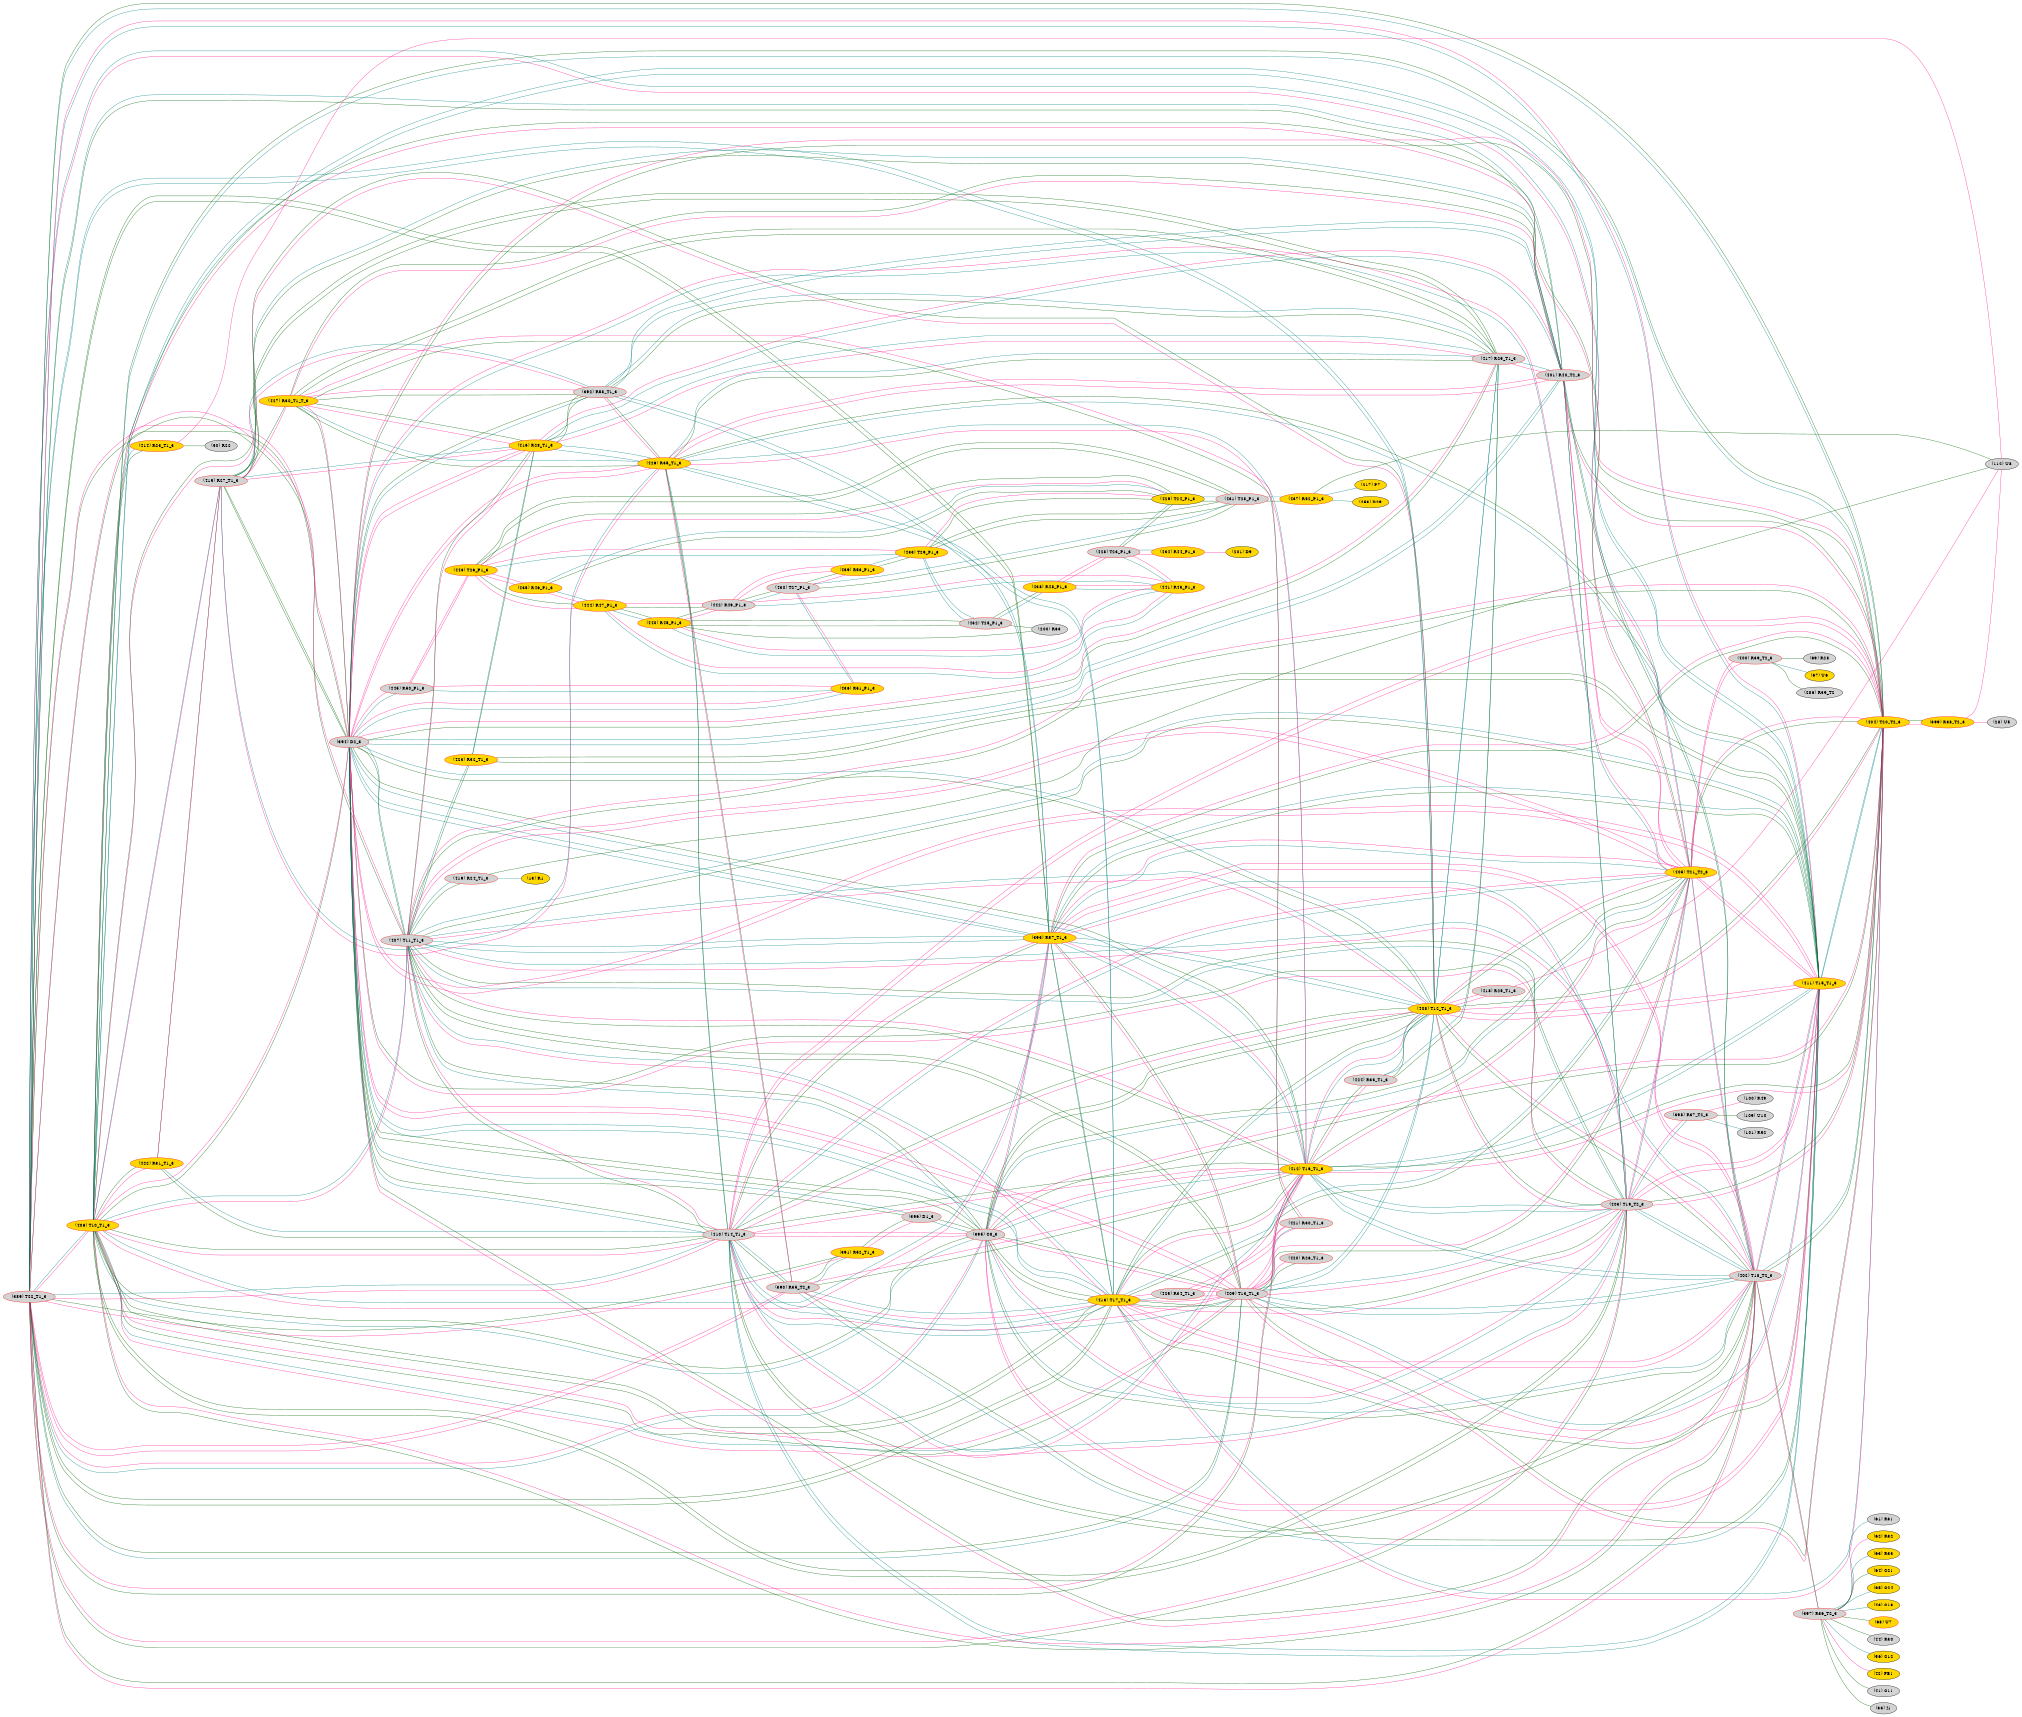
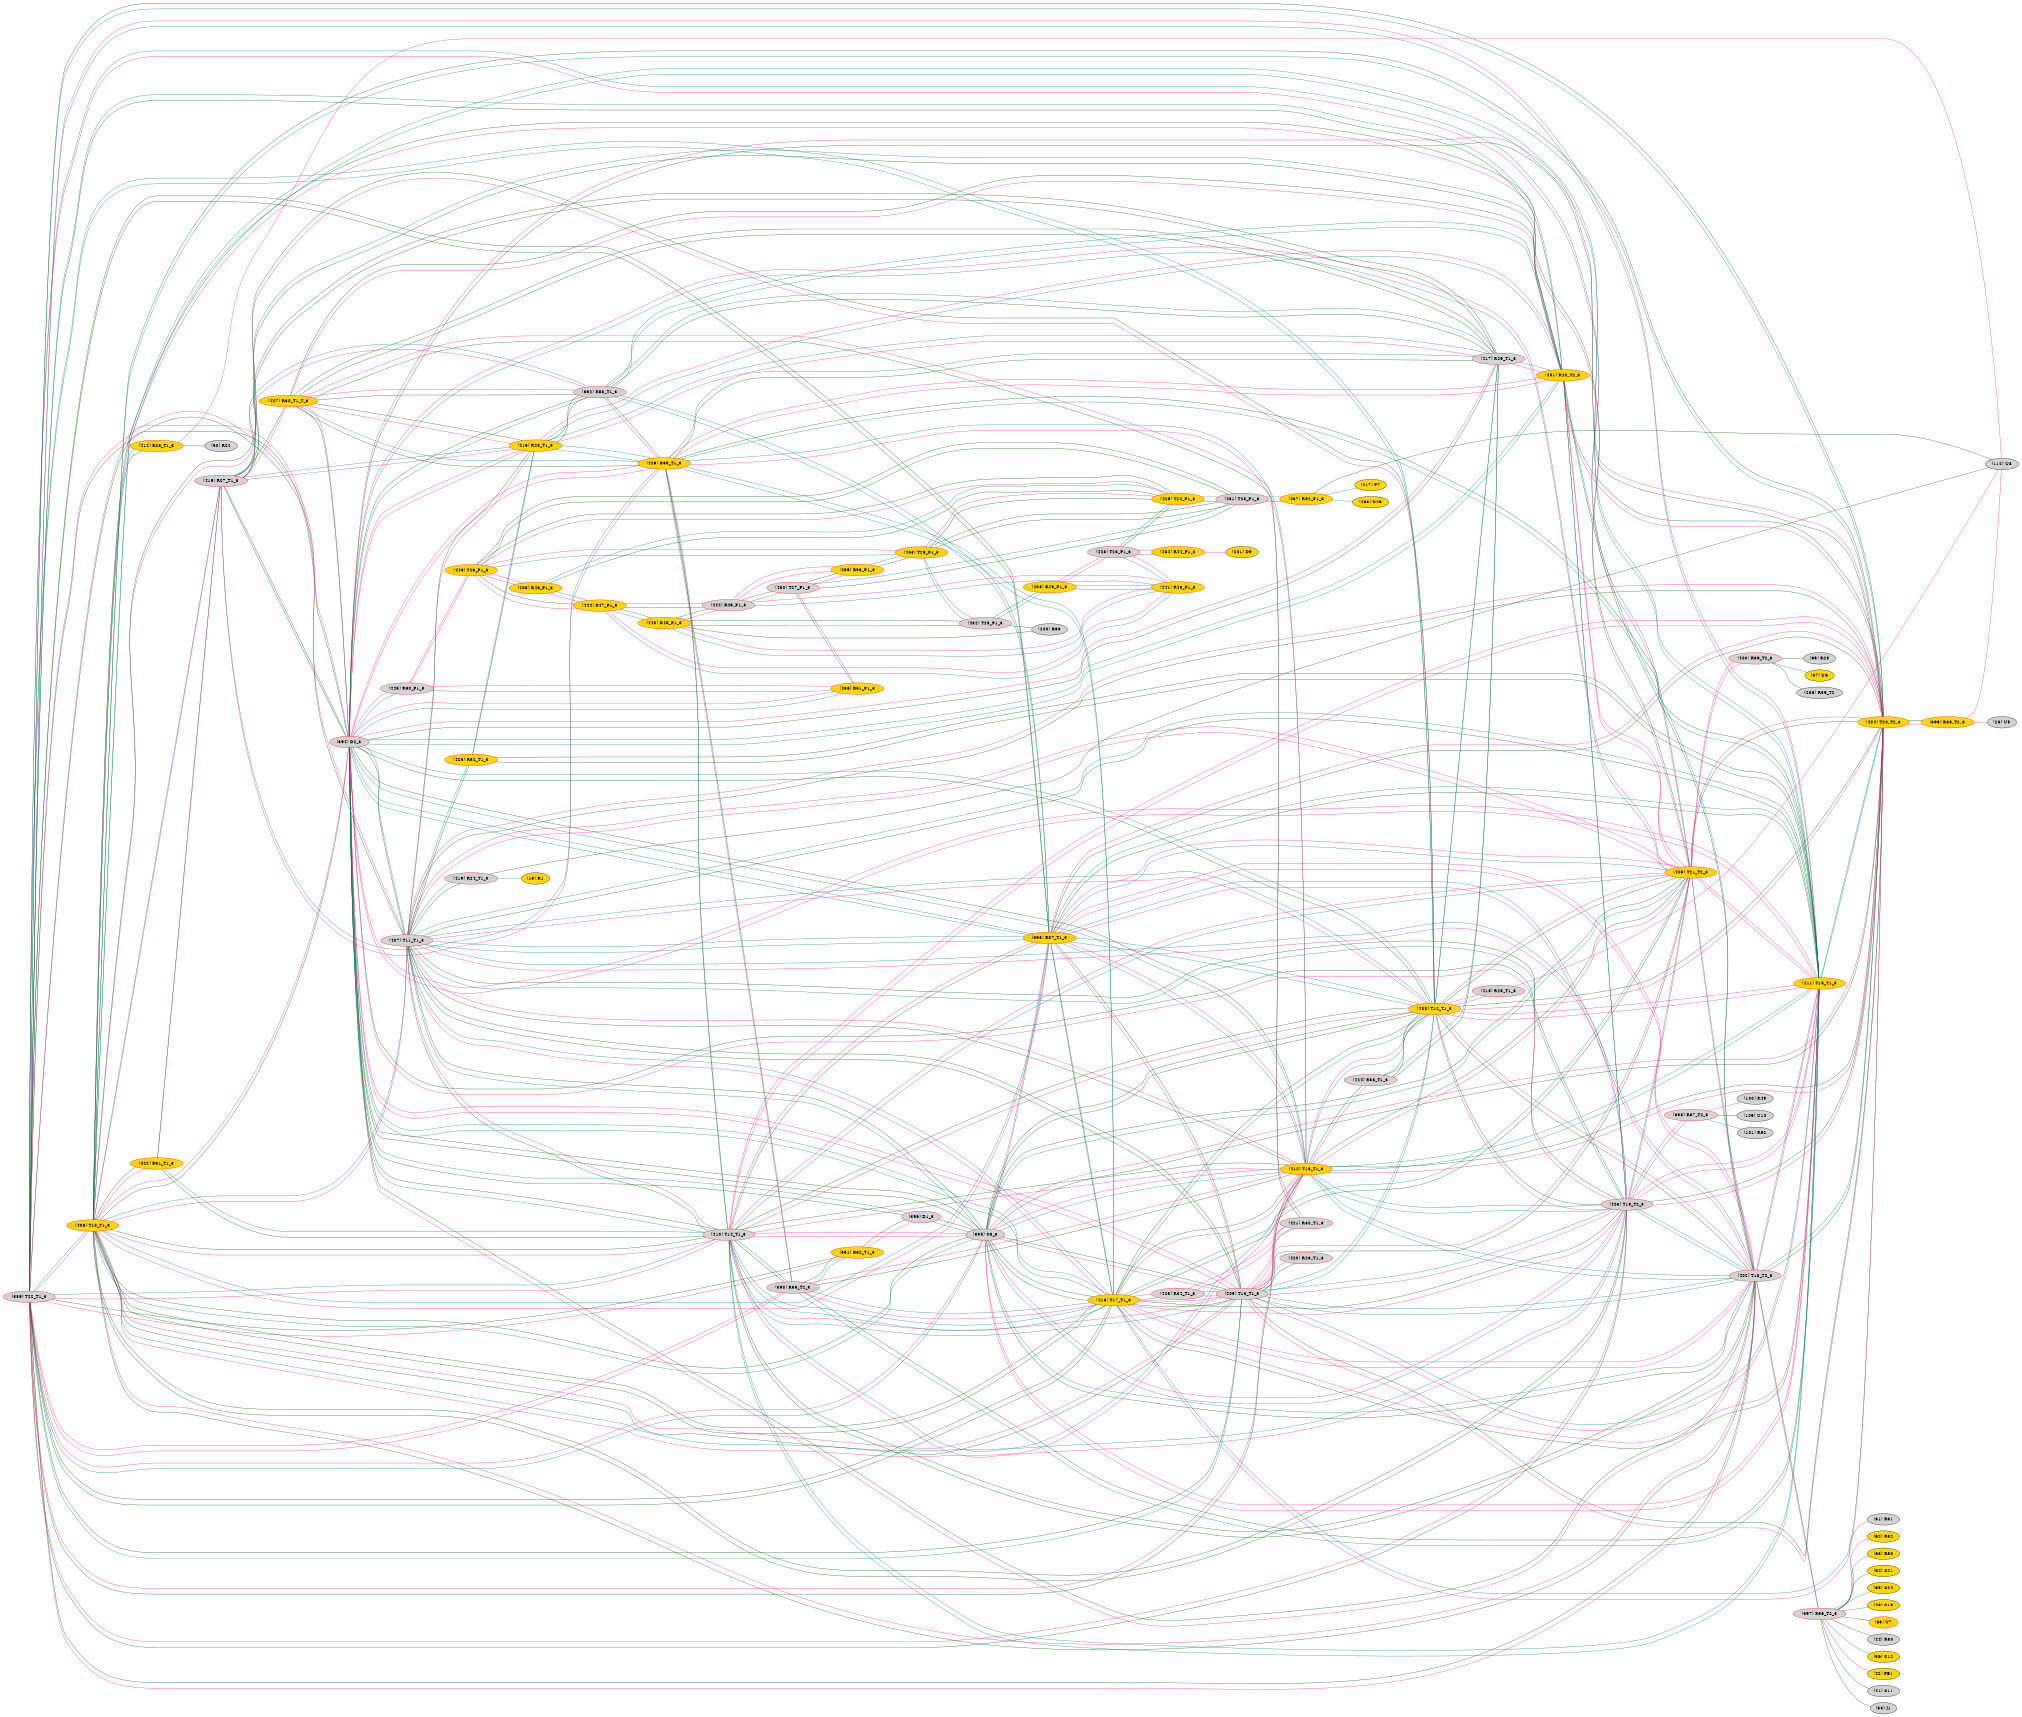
node "(401) R40_T2_3": fillcolor lightgrey -> gold
node "(429) T24_P1_3": color black -> red
